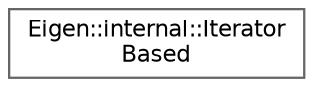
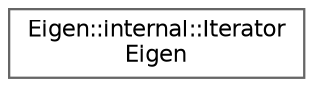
node "Eigen::internal::Iterator Based": label "Eigen::internal::Iterator Based" -> "Eigen::internal::Iterator Eigen"
